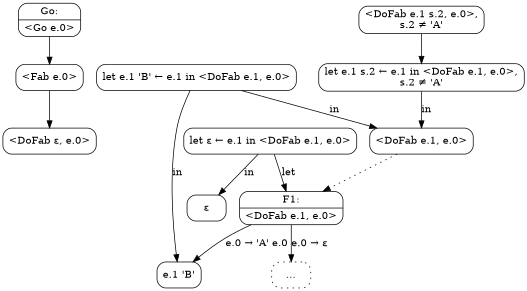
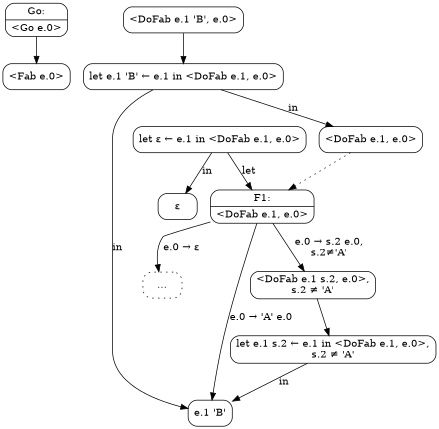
node "<DoFab e.1 'B', e.0>": added
edge "let e.1 s.2 ← e.1 in <DoFab e.1, e.0>, s.2 ≠ 'A'" -> "<DoFab e.1, e.0>": now "let e.1 s.2 ← e.1 in <DoFab e.1, e.0>, s.2 ≠ 'A'" -> "e.1 'B'"
node "<DoFab ε, e.0>": removed
edge "F1:" -> "<DoFab e.1 s.2, e.0>, s.2 ≠ 'A'": added, label "e.0 → s.2 e.0, s.2≠'A'"
